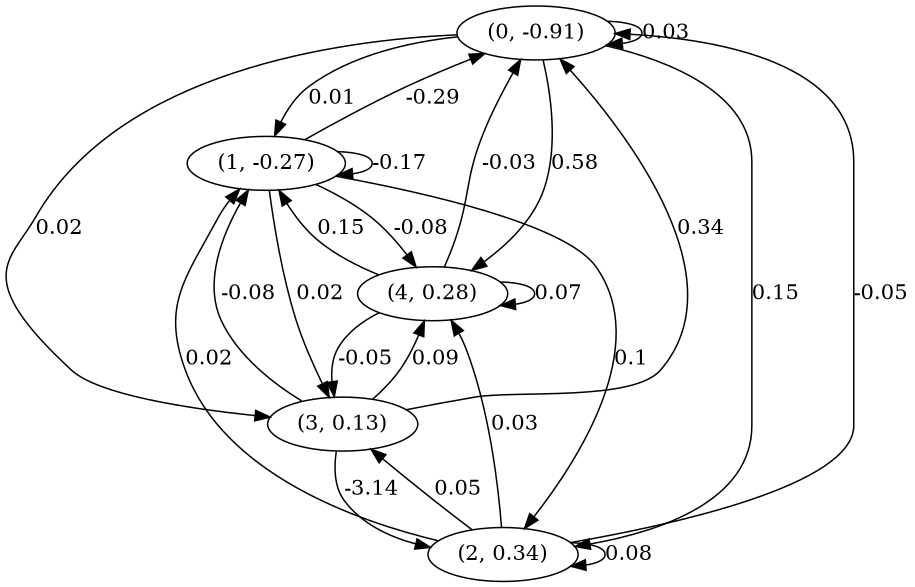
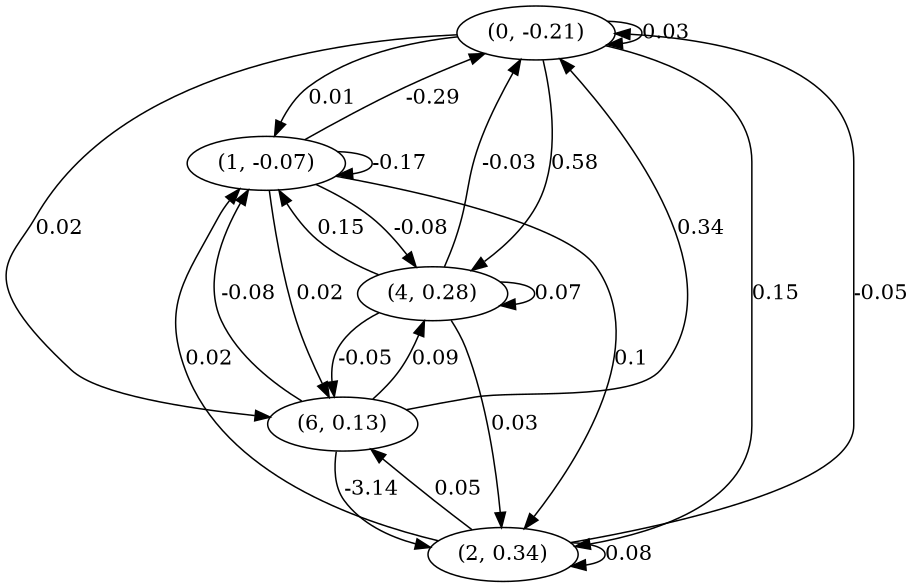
node "(0, -0.91)": label "(0, -0.91)" -> "(0, -0.21)"
node "(1, -0.27)": label "(1, -0.27)" -> "(1, -0.07)"
node "(3, 0.13)": label "(3, 0.13)" -> "(6, 0.13)"
edge "(2, 0.34)" -> "(4, 0.28)": reversed
